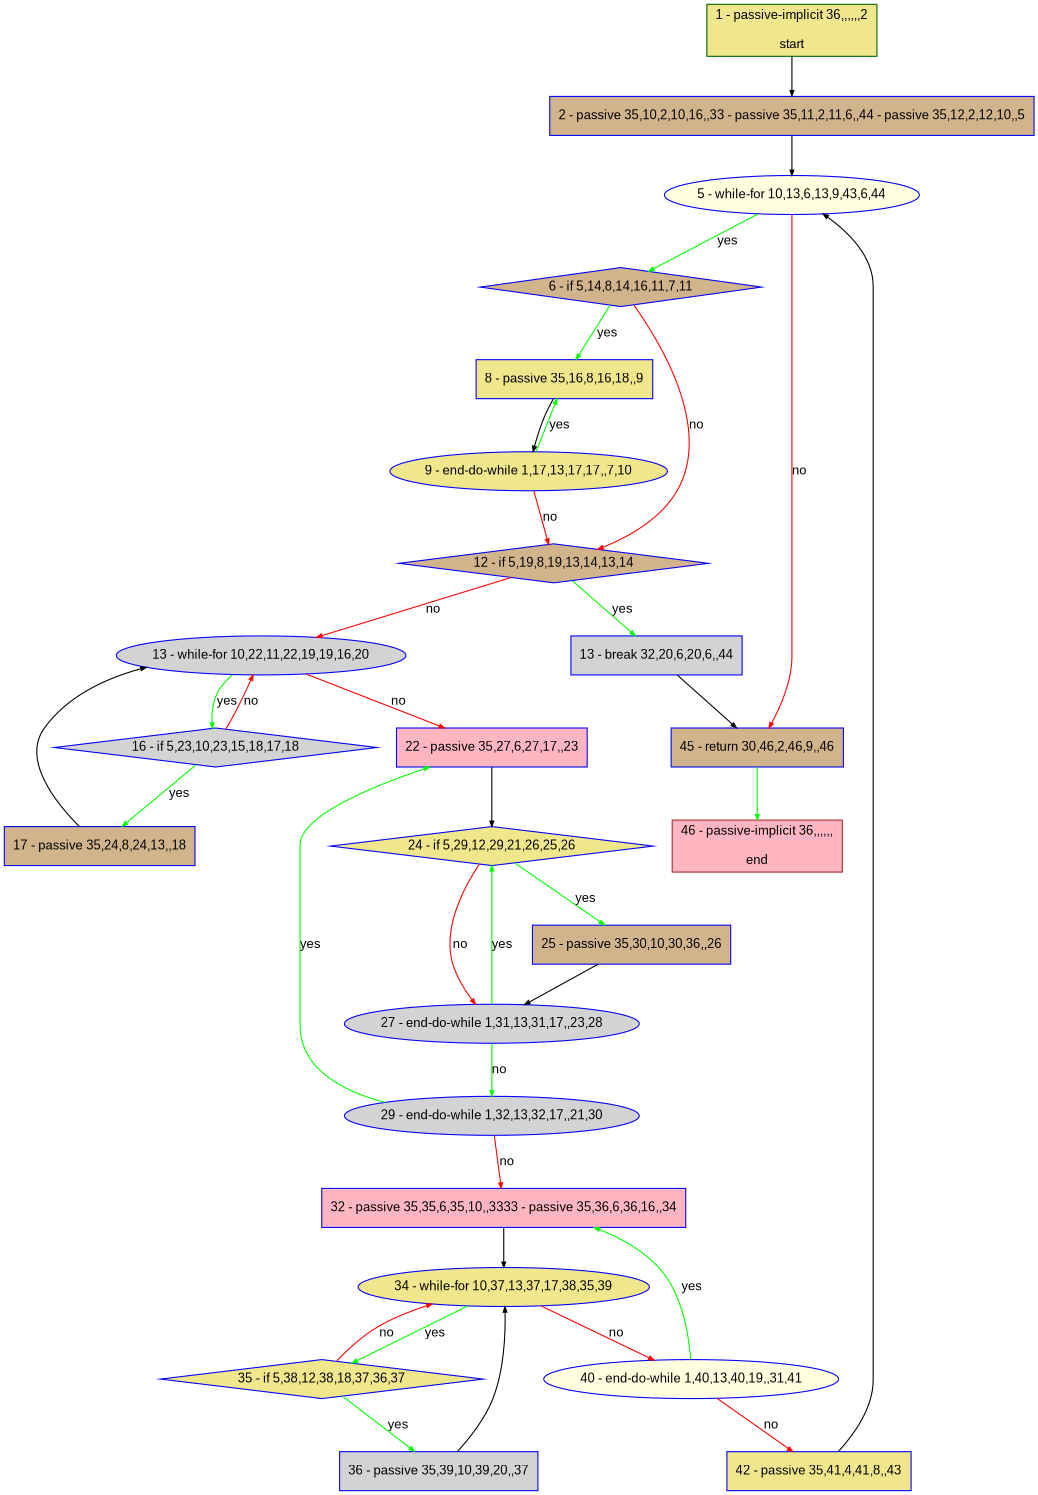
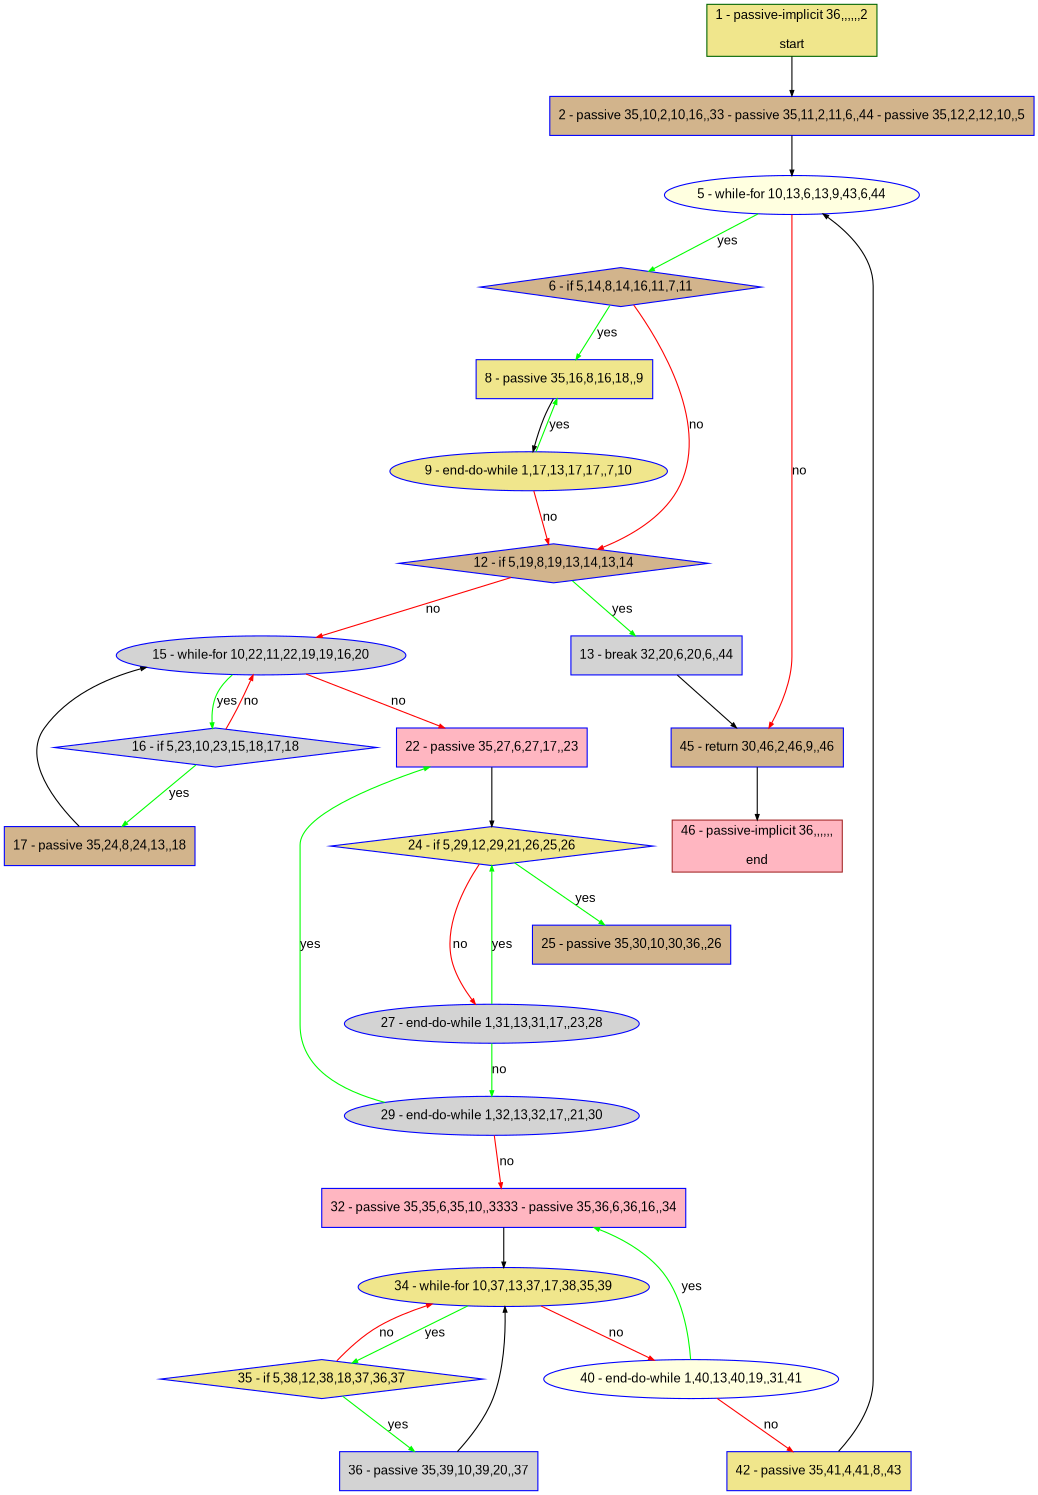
node "13 - while-for 10,22,11,22,19,19,16,20": label "13 - while-for 10,22,11,22,19,19,16,20" -> "15 - while-for 10,22,11,22,19,19,16,20"
edge "45 - return 30,46,2,46,9,,46" -> "46 - passive-implicit 36,,,,,, end": color #00ff00 -> #000000
edge "25 - passive 35,30,10,30,36,,26" -> "27 - end-do-while 1,31,13,31,17,,23,28": removed
